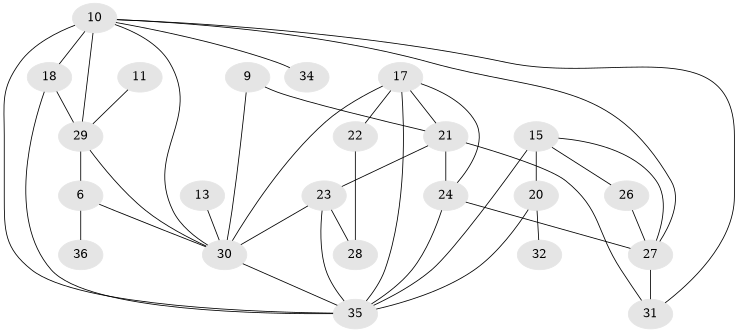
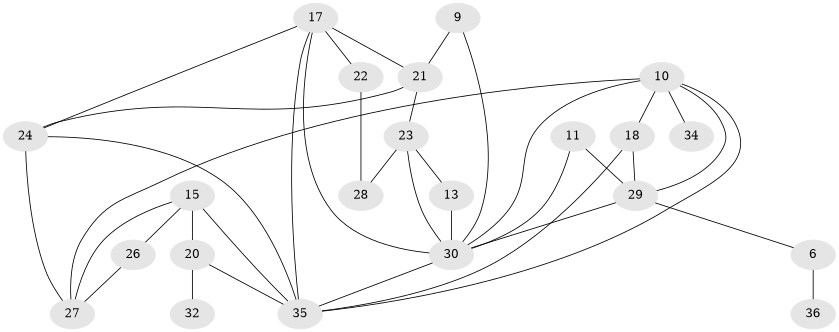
edge "6" -- "30": now "11" -- "30"
edge "23" -- "35": now "23" -- "13"
node "31": removed
